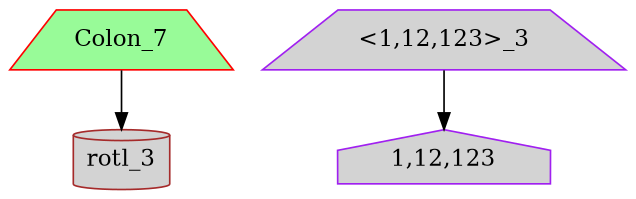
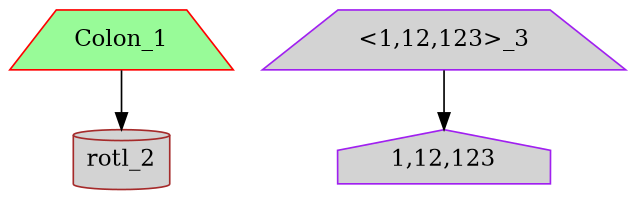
node "Colon_7": label "Colon_7" -> "Colon_1"
node "rotl_3": label "rotl_3" -> "rotl_2"
